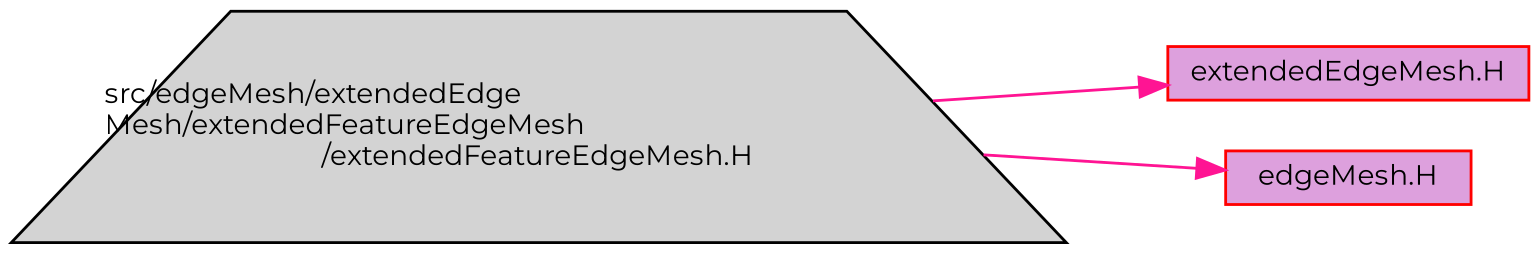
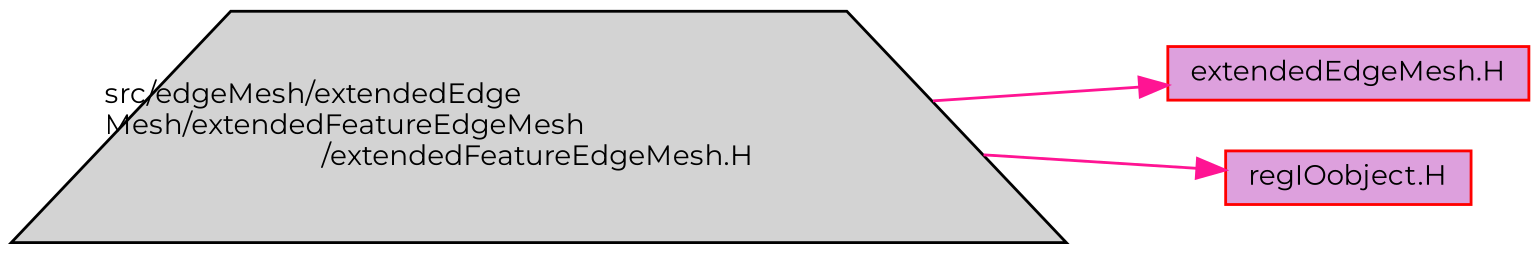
node "edgeMesh.H": label "edgeMesh.H" -> "regIOobject.H"
